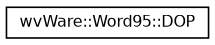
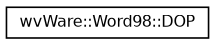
node "wvWare::Word95::DOP": label "wvWare::Word95::DOP" -> "wvWare::Word98::DOP"
